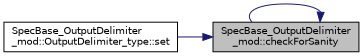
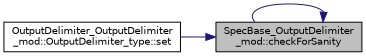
node "SpecBase_OutputDelimiter _mod::OutputDelimiter_type::set": label "SpecBase_OutputDelimiter _mod::OutputDelimiter_type::set" -> "OutputDelimiter_OutputDelimiter _mod::OutputDelimiter_type::set"
